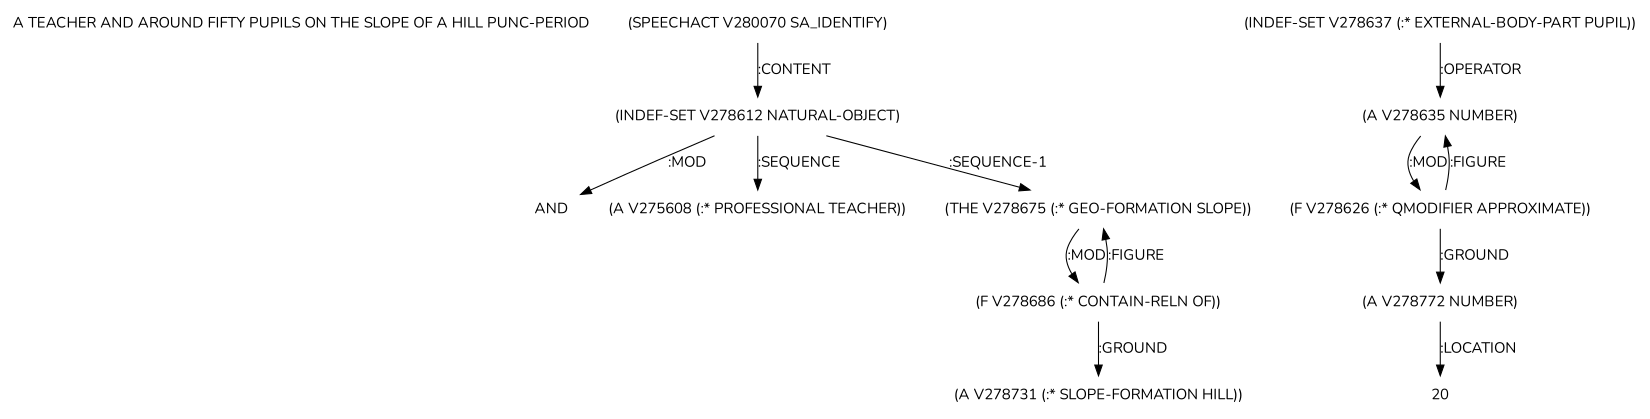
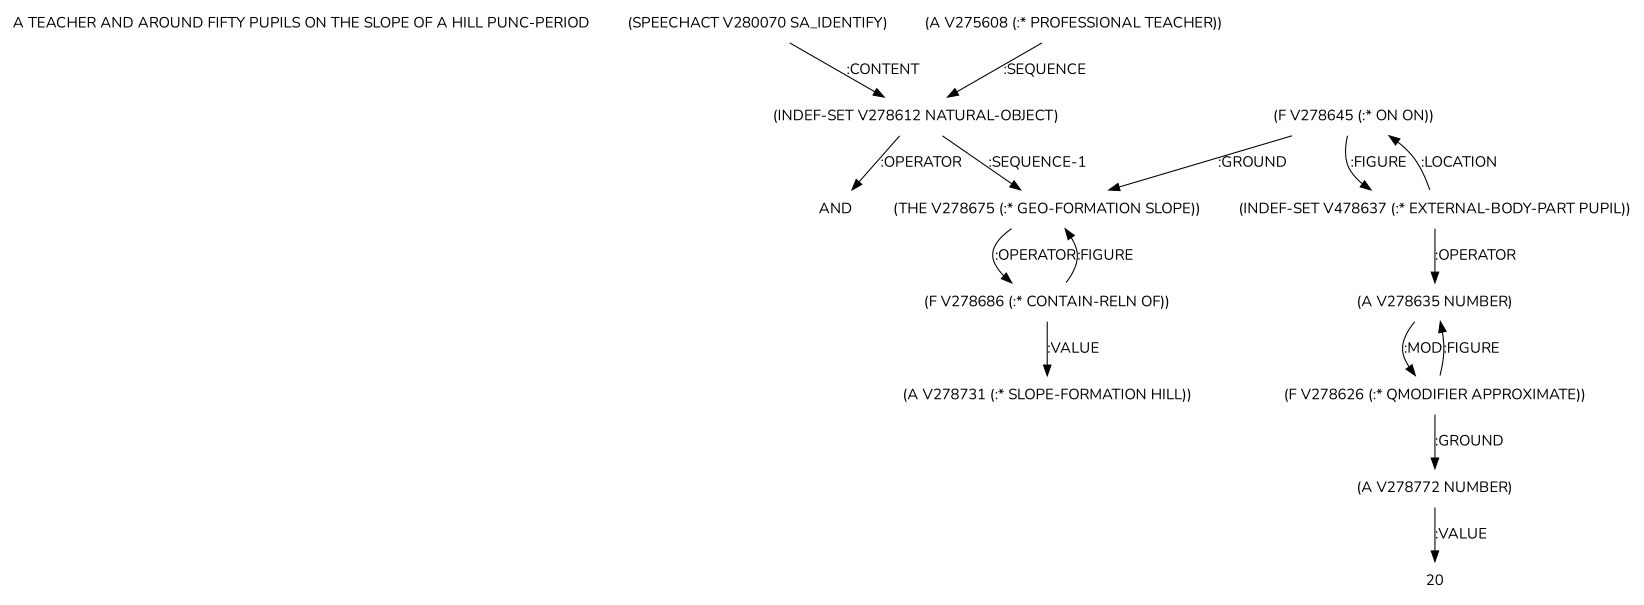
node "(INDEF-SET V278637 (:* EXTERNAL-BODY-PART PUPIL))": label "(INDEF-SET V278637 (:* EXTERNAL-BODY-PART PUPIL))" -> "(INDEF-SET V478637 (:* EXTERNAL-BODY-PART PUPIL))"
node "(F V278645 (:* ON ON))": added
edge "(INDEF-SET V278612 NATURAL-OBJECT)" -> "(A V275608 (:* PROFESSIONAL TEACHER))": reversed
edge "(INDEF-SET V278612 NATURAL-OBJECT)" -> "AND": label ":MOD" -> ":OPERATOR"
edge "(THE V278675 (:* GEO-FORMATION SLOPE))" -> "(F V278686 (:* CONTAIN-RELN OF))": label ":MOD" -> ":OPERATOR"
edge "(F V278686 (:* CONTAIN-RELN OF))" -> "(A V278731 (:* SLOPE-FORMATION HILL))": label ":GROUND" -> ":VALUE"
edge "(A V278772 NUMBER)" -> "20": label ":LOCATION" -> ":VALUE"
